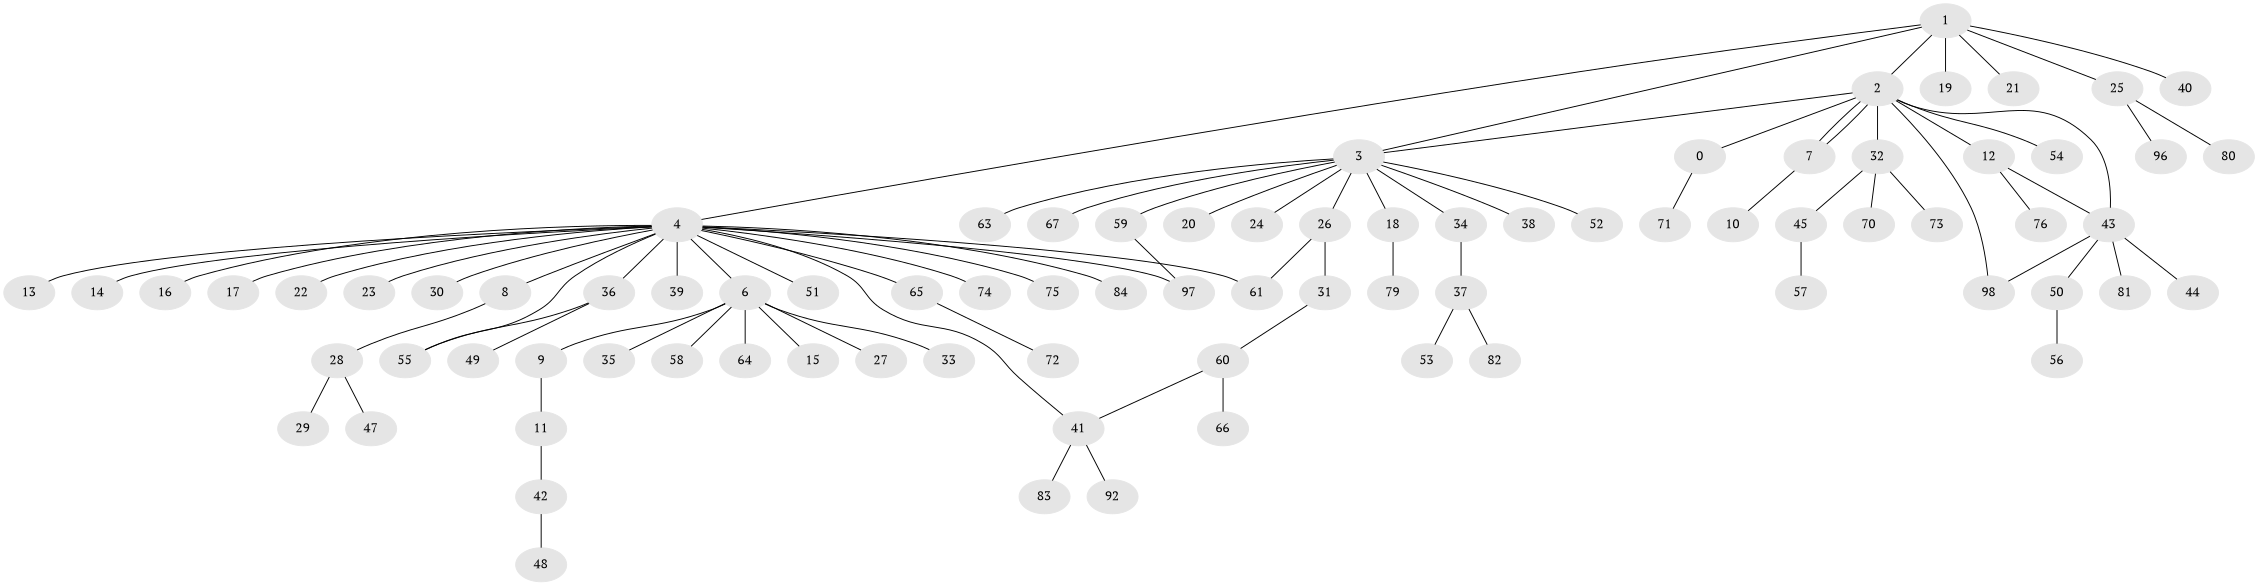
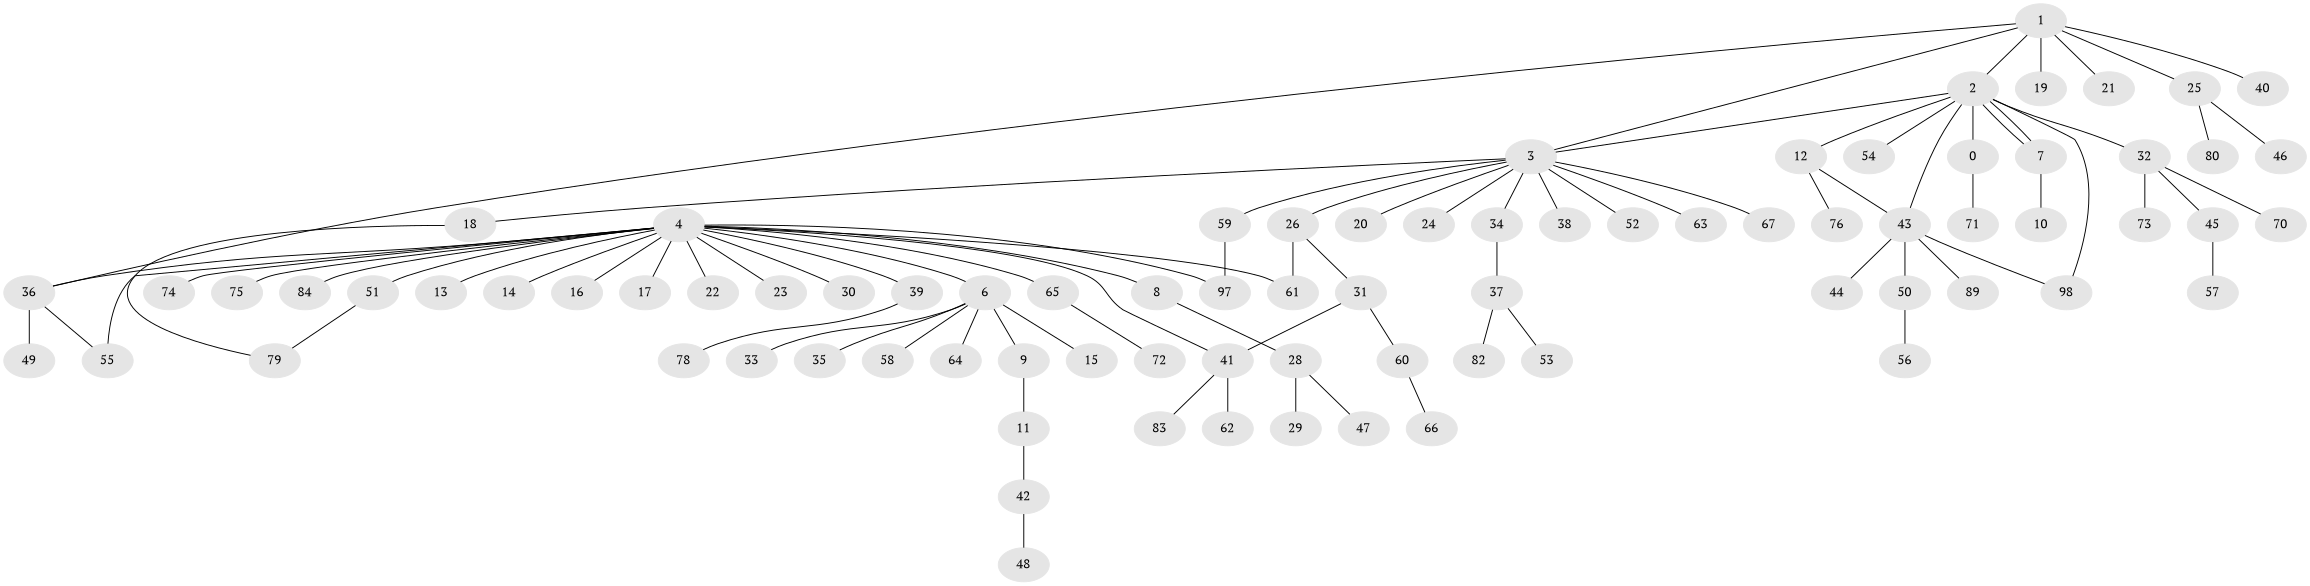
edge "1" -- "4": now "1" -- "36"
node "96": label "96" -> "46"
node "81": label "81" -> "89"
edge "51" -- "79": added
node "78": added
node "27": removed
edge "60" -- "41": now "31" -- "41"
node "92": label "92" -> "62"
